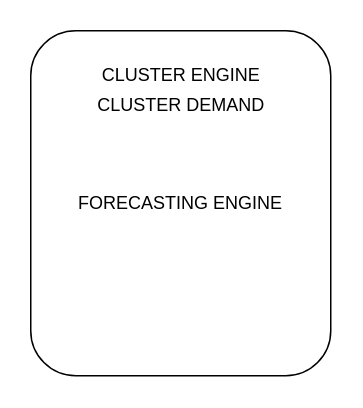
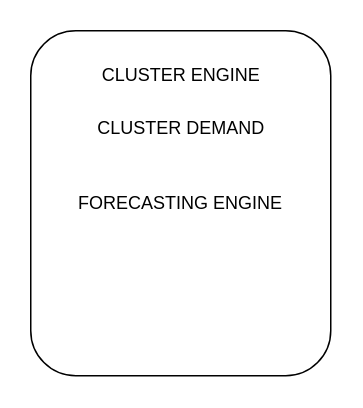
node "CLUSTER DEMAND": moved (181, 106) -> (181, 128)
